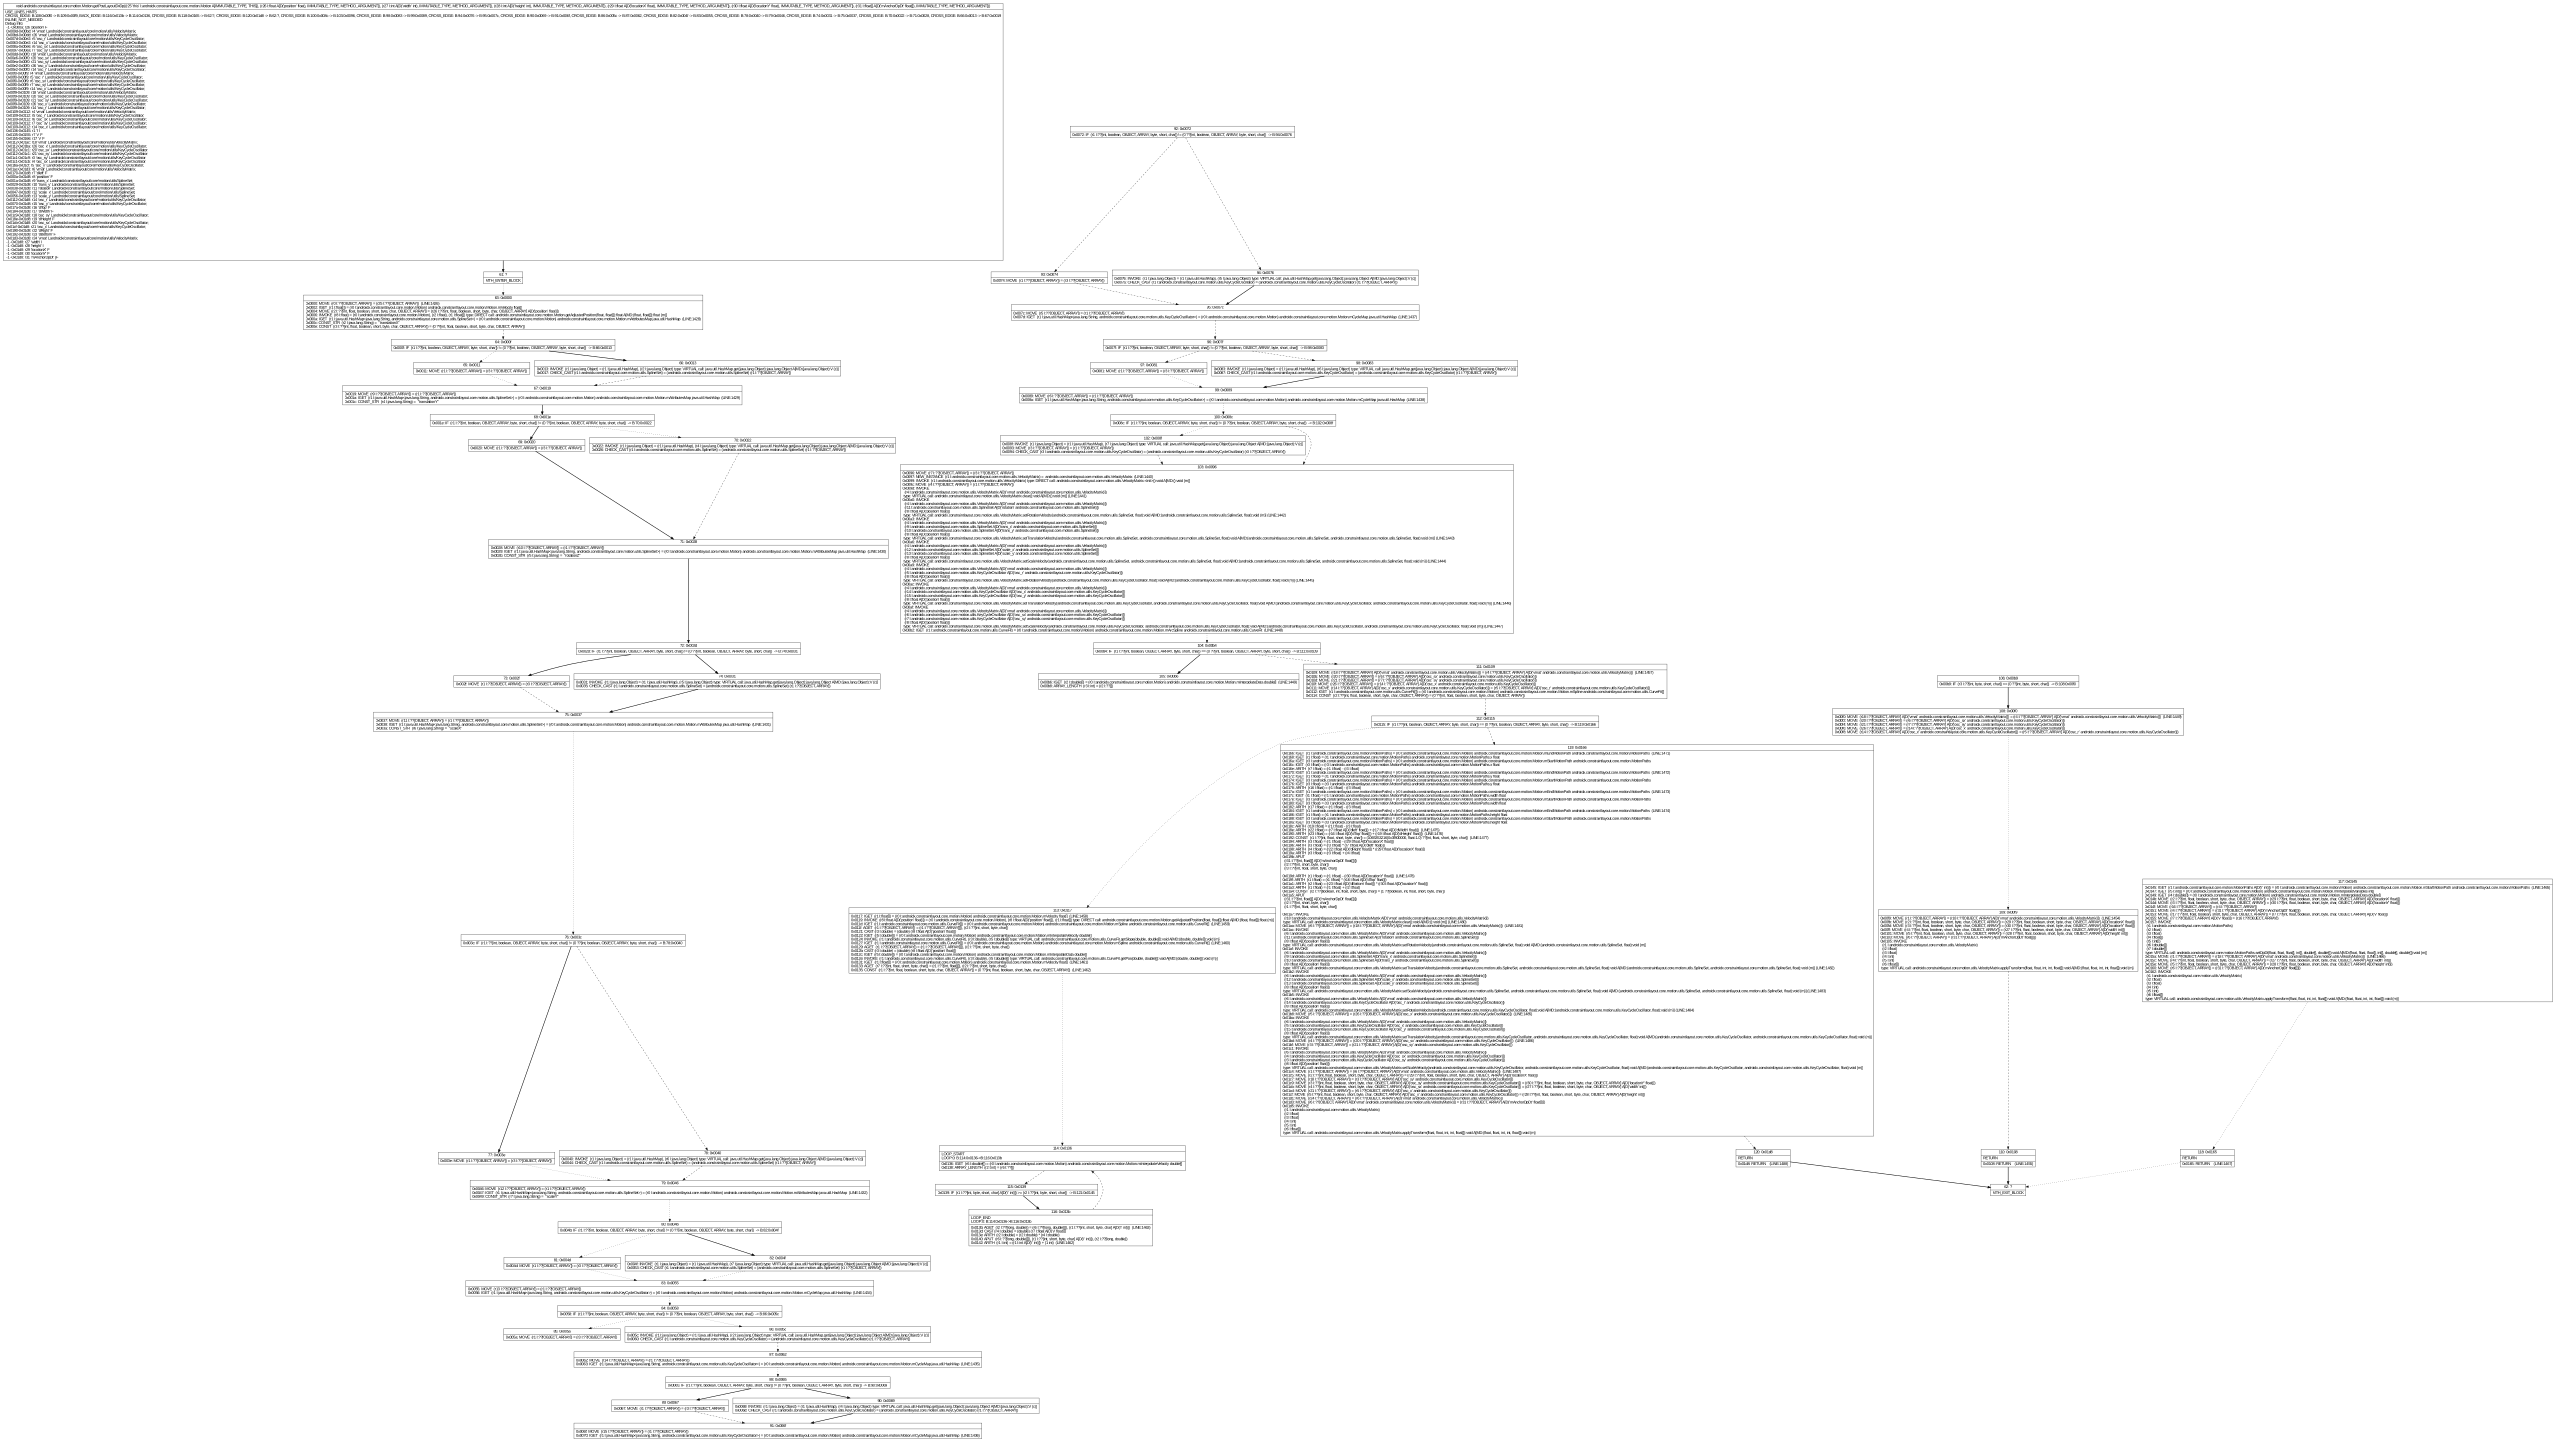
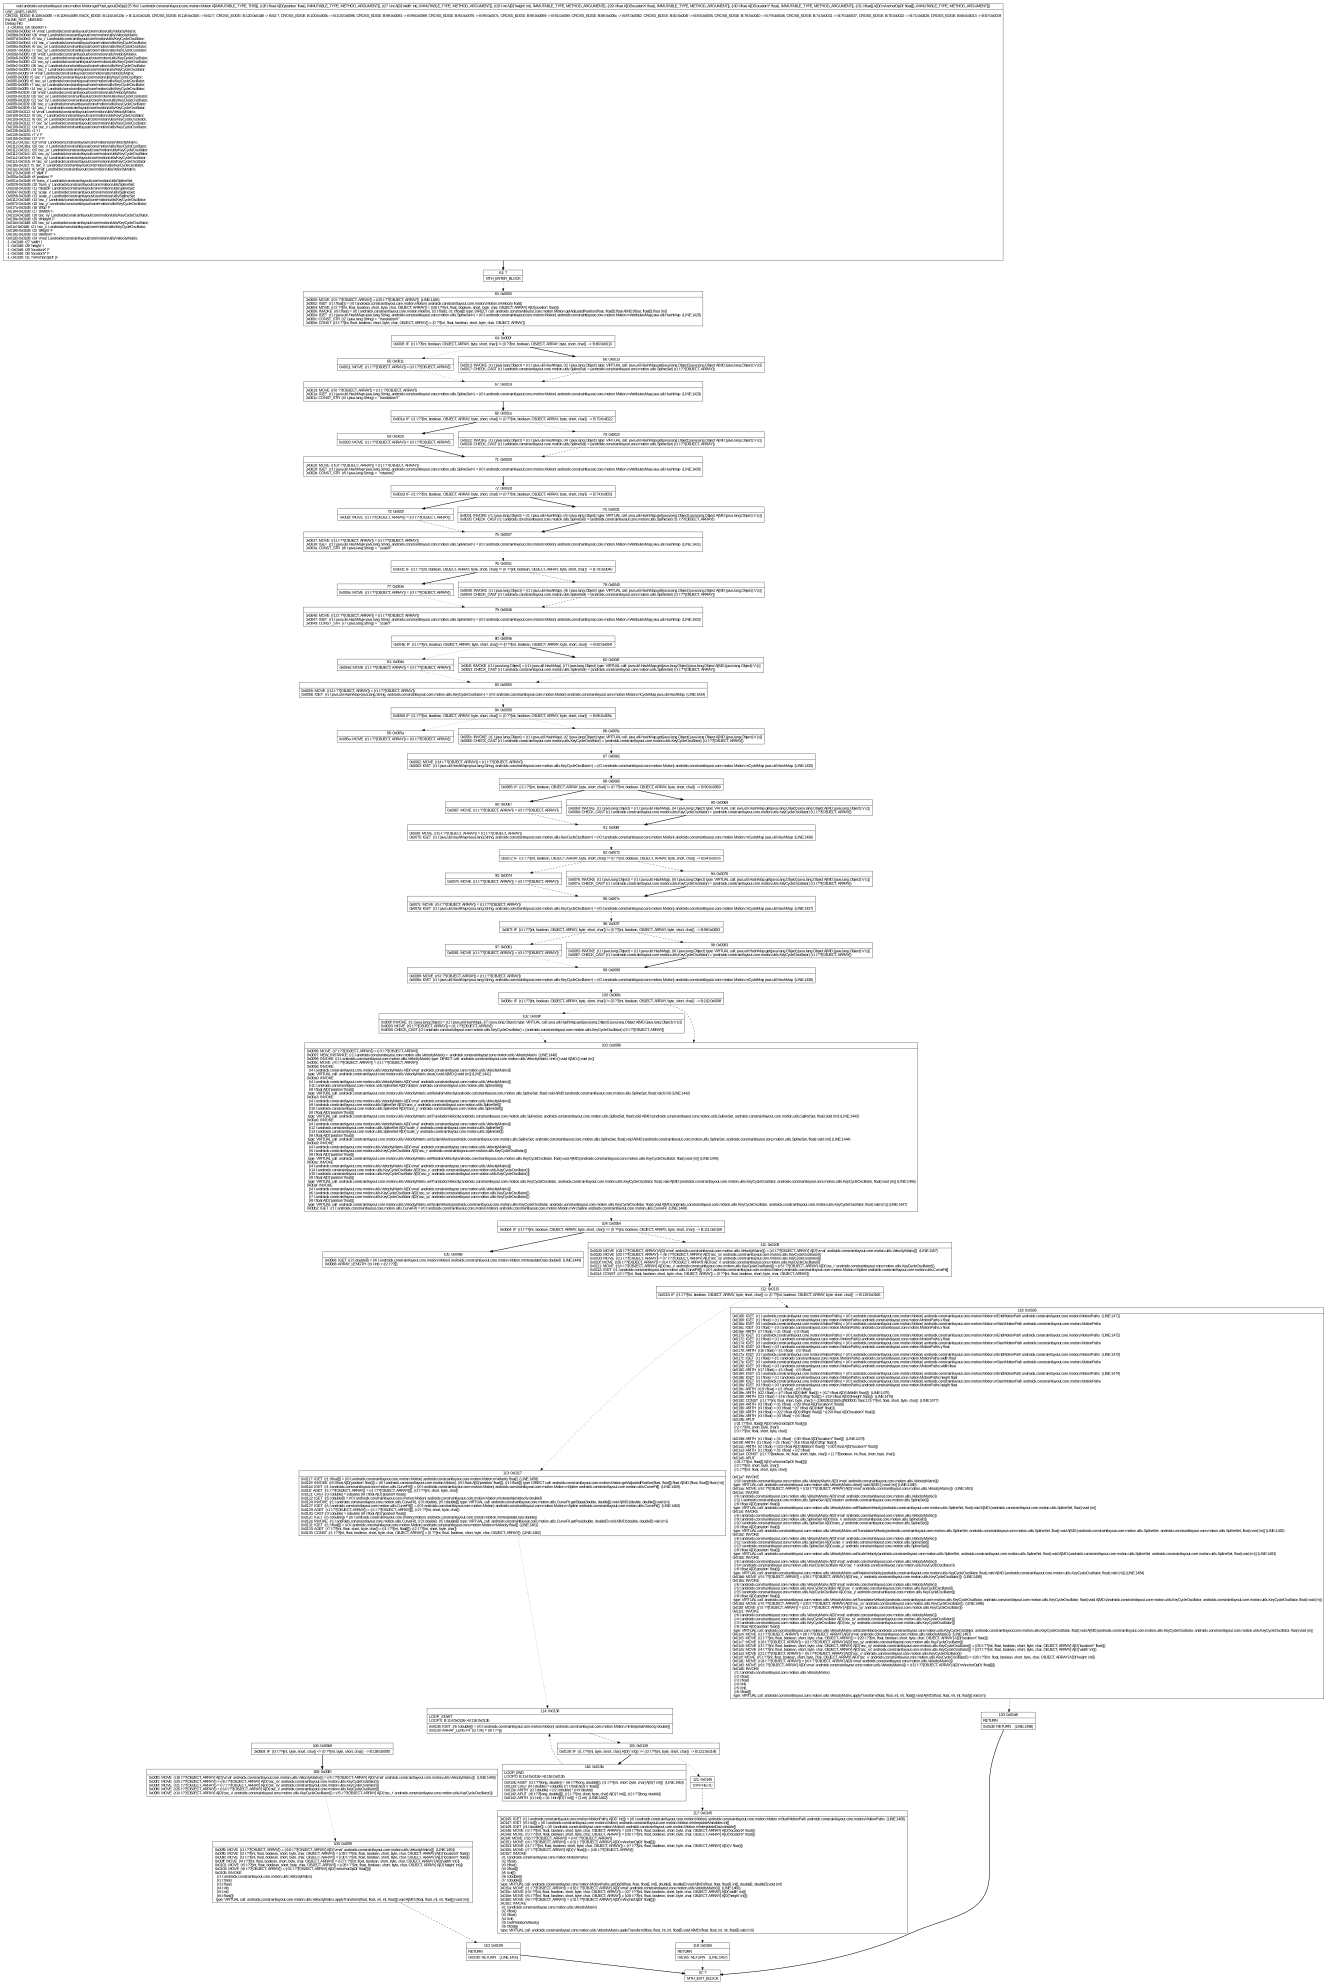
edge "91: 0x006f" -> "92: 0x0072": added
node "117: 0x0145": text "(r5 I:int)" -> "(r5 I:setRotationVelocity)"
node "121: 0x0145": added
